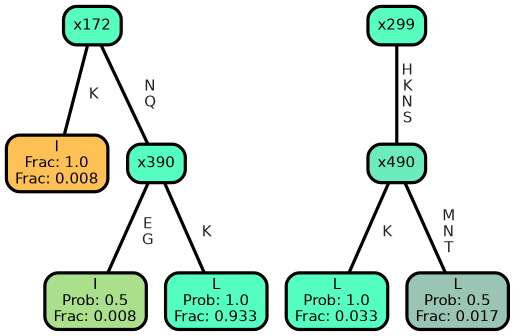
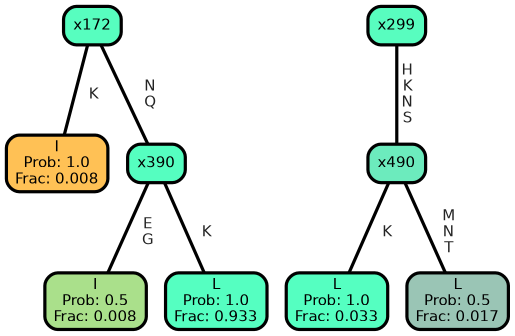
node "I Frac: 1.0 Frac: 0.008": label "I Frac: 1.0 Frac: 0.008" -> "I Prob: 1.0 Frac: 0.008"
